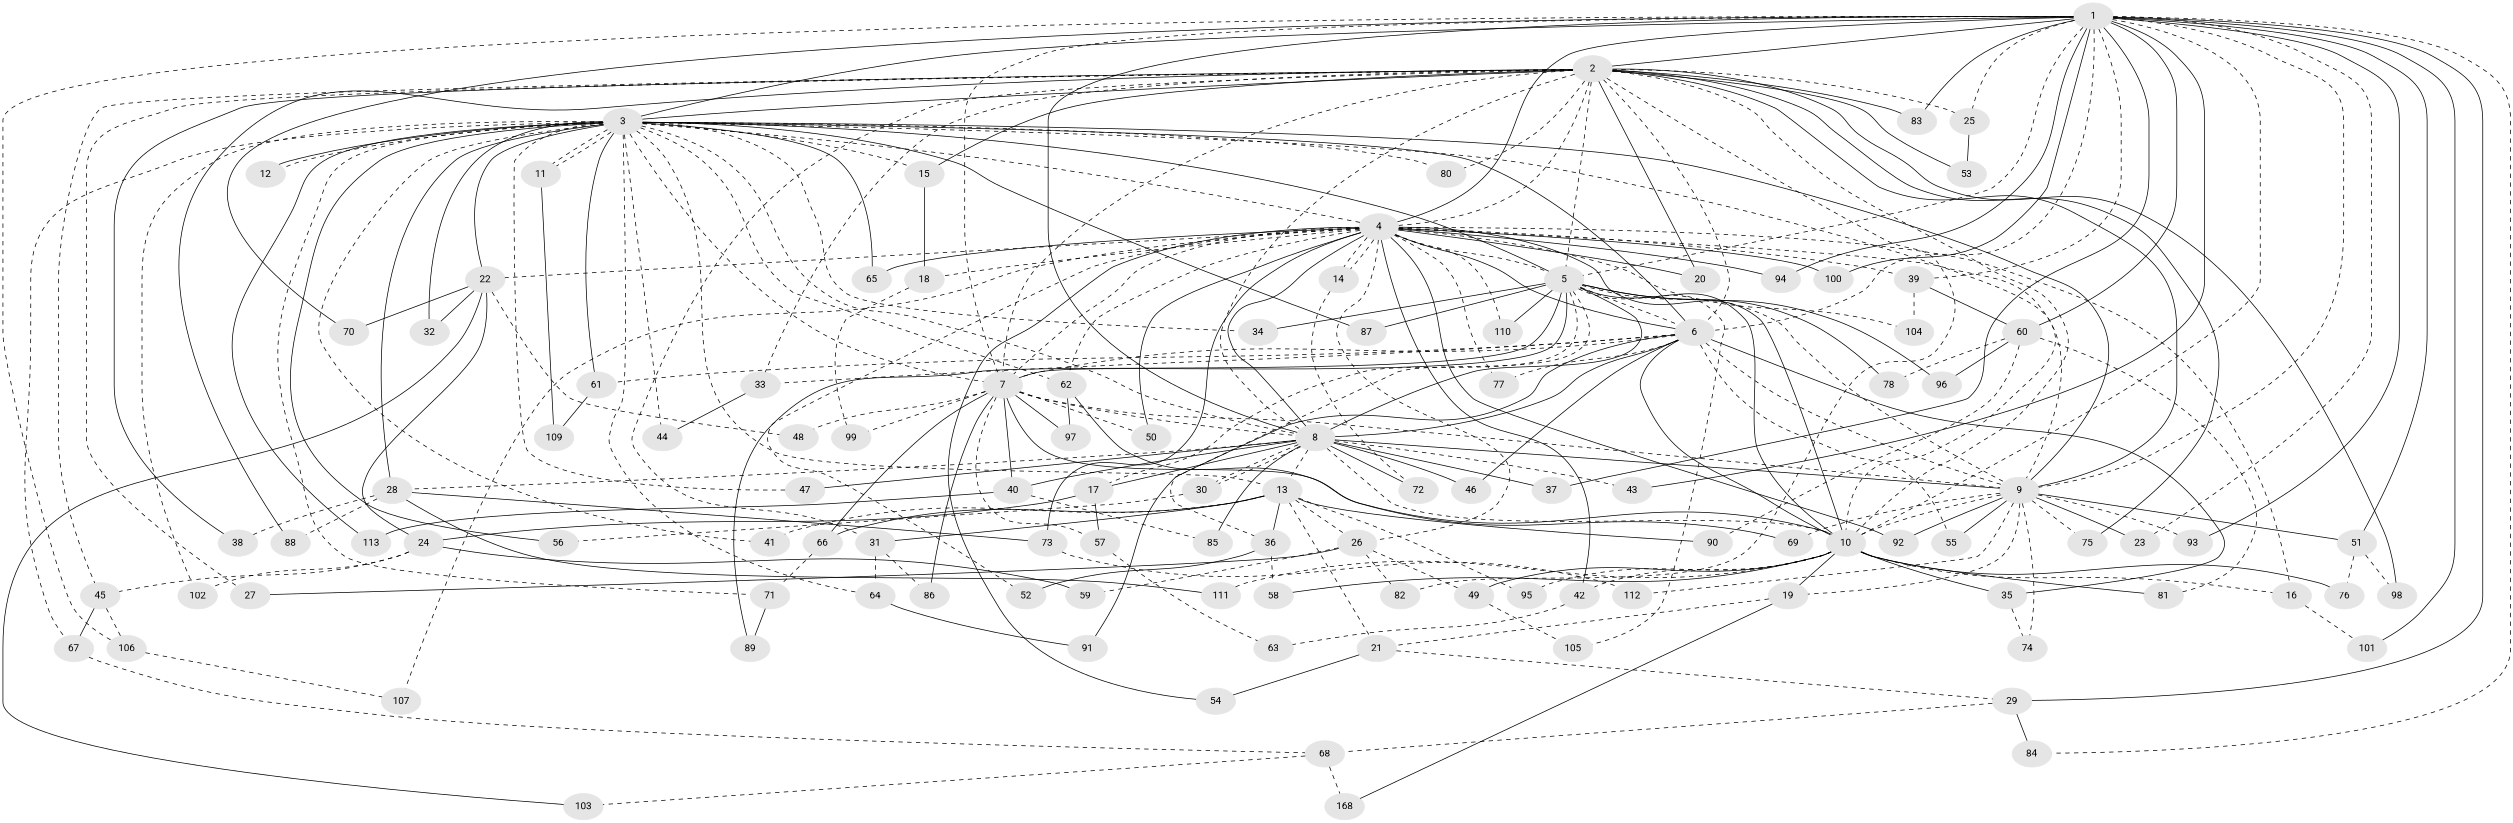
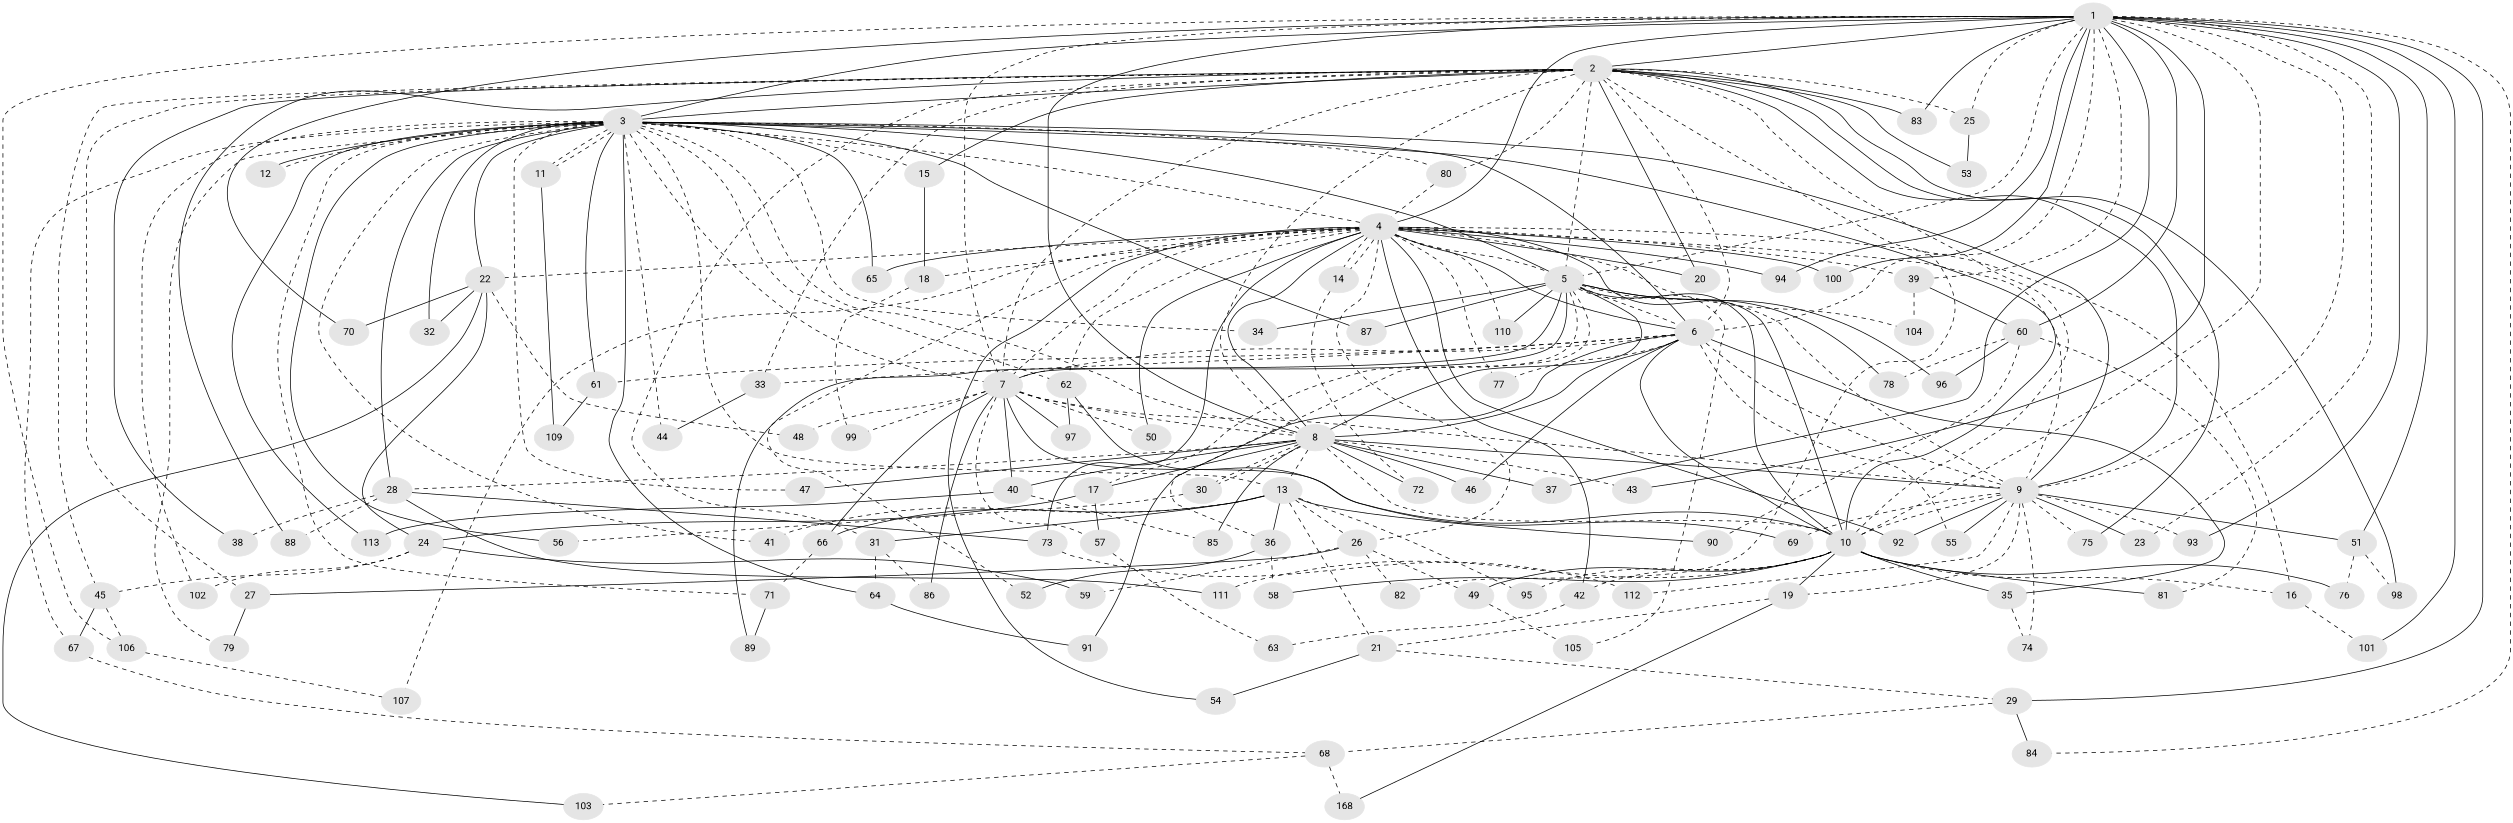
edge "3" -- "10": style dashed -> solid
edge "2" -- "4": now "80" -- "4"
edge "3" -- "64": style dashed -> solid
node "79": added
